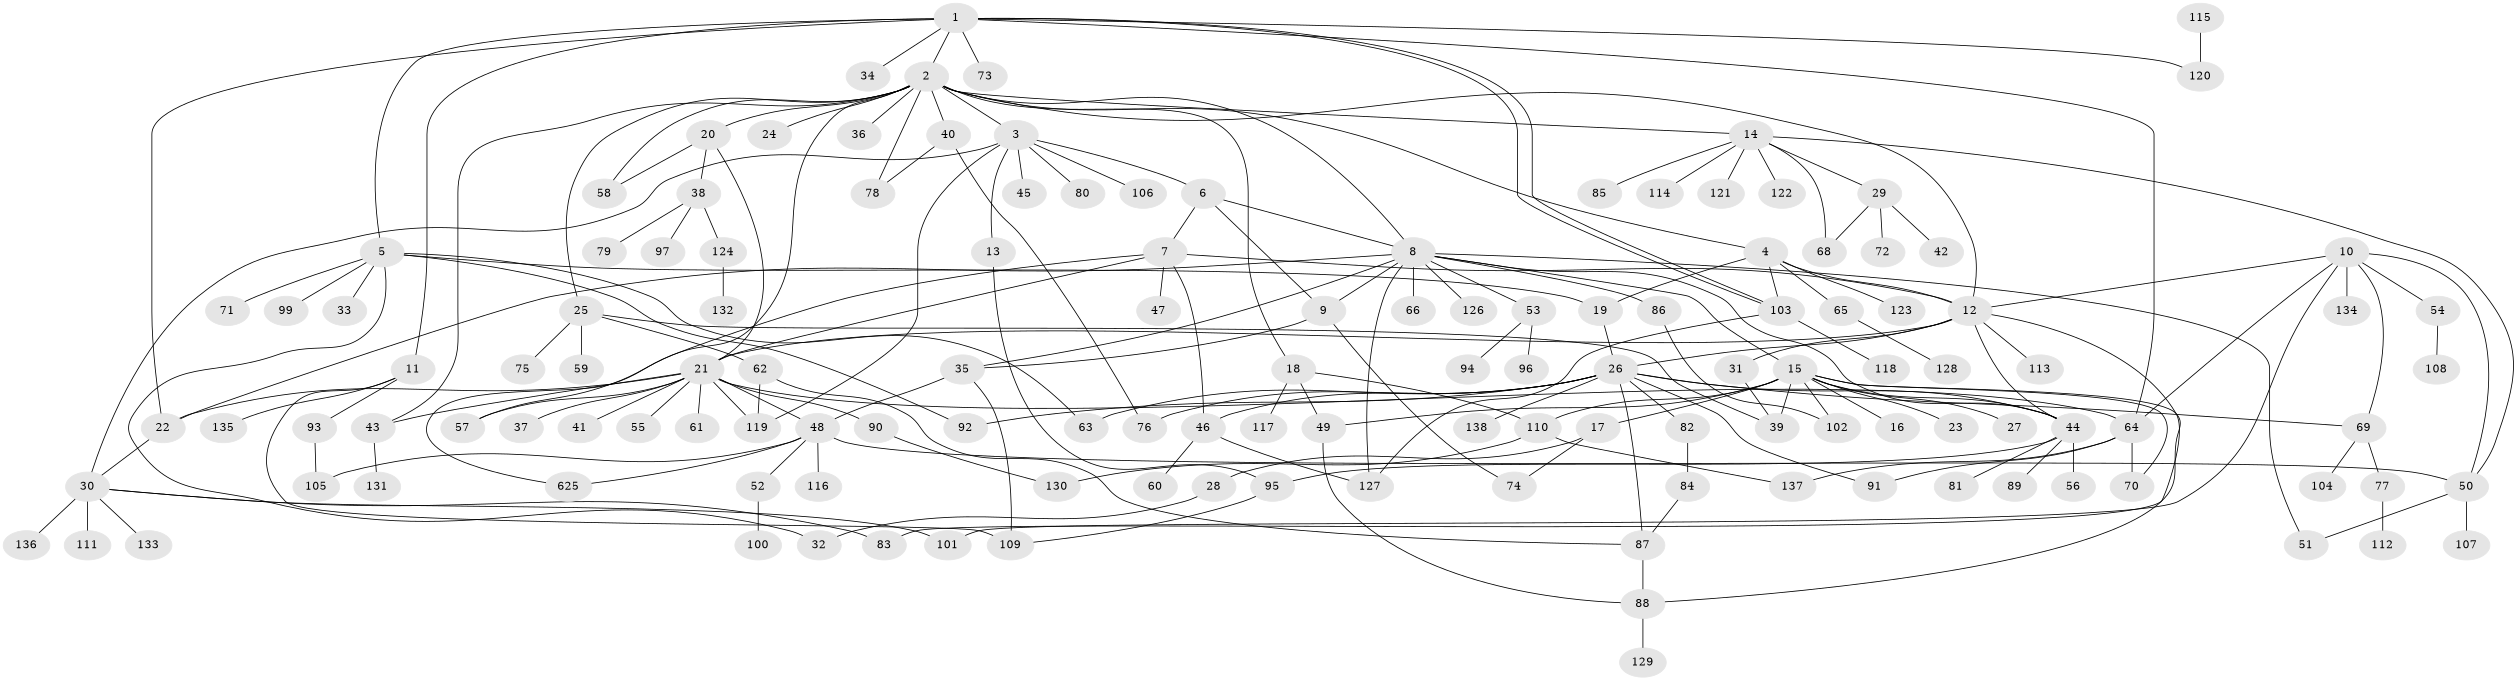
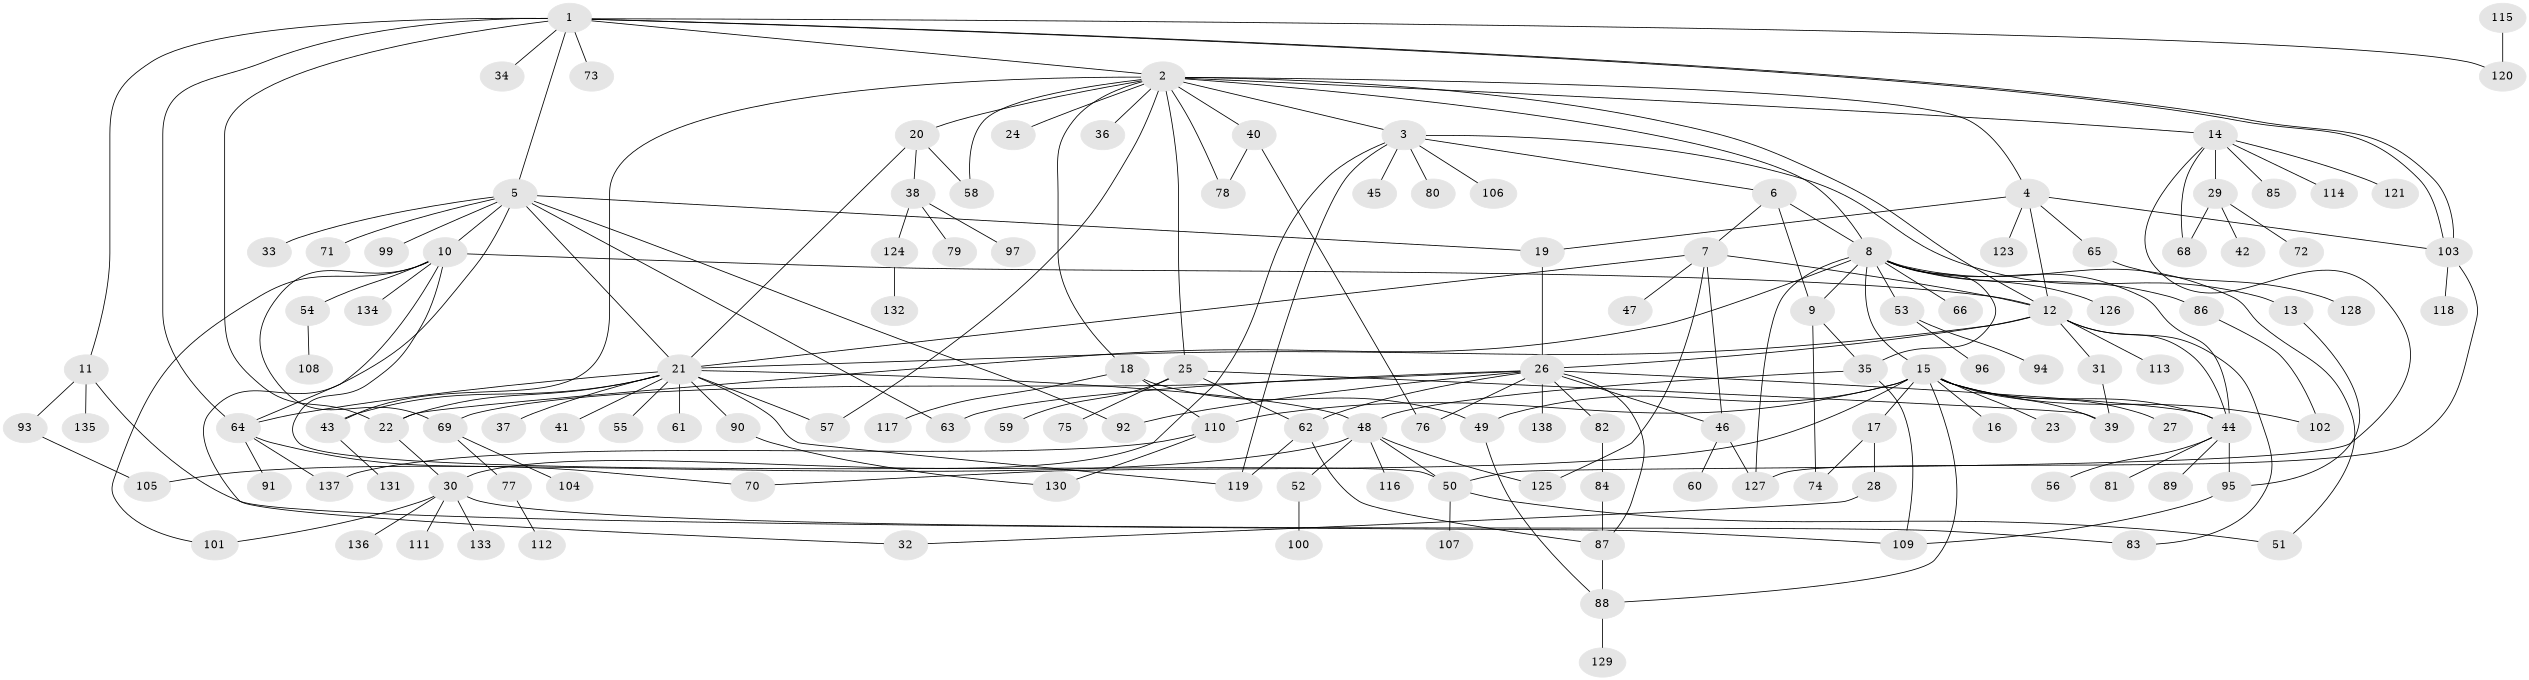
node "122": removed
edge "5" -- "10": added
edge "5" -- "21": added
edge "26" -- "91": now "26" -- "62"
node "625": label "625" -> "125"
